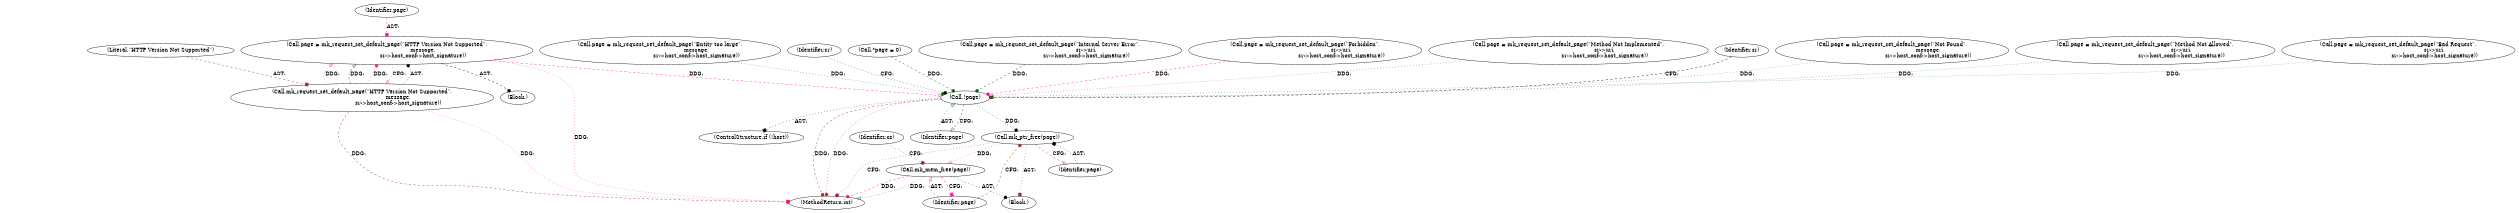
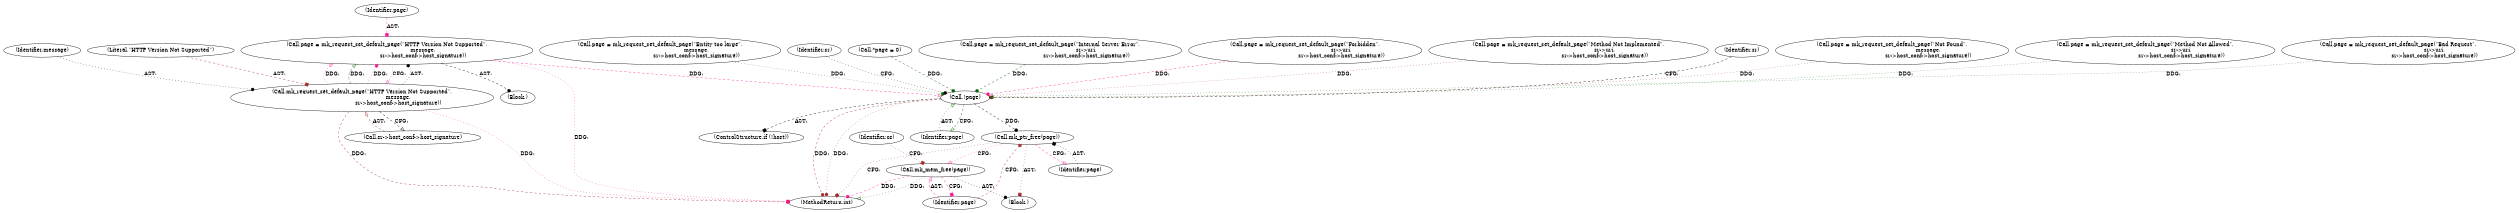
node "(Identifier,message)": added
edge "(Call,!page)" -> "(ControlStructure,if (!host))": style dotted -> dashed
edge "(Call,!page)" -> "(Call,mk_ptr_free(page))": style dotted -> dashed
node "(Call,sr->host_conf->host_signature)": added
edge "(Call,mk_ptr_free(page))" -> "(Call,mk_mem_free(page))": label "DDG: " -> "CFG: "
